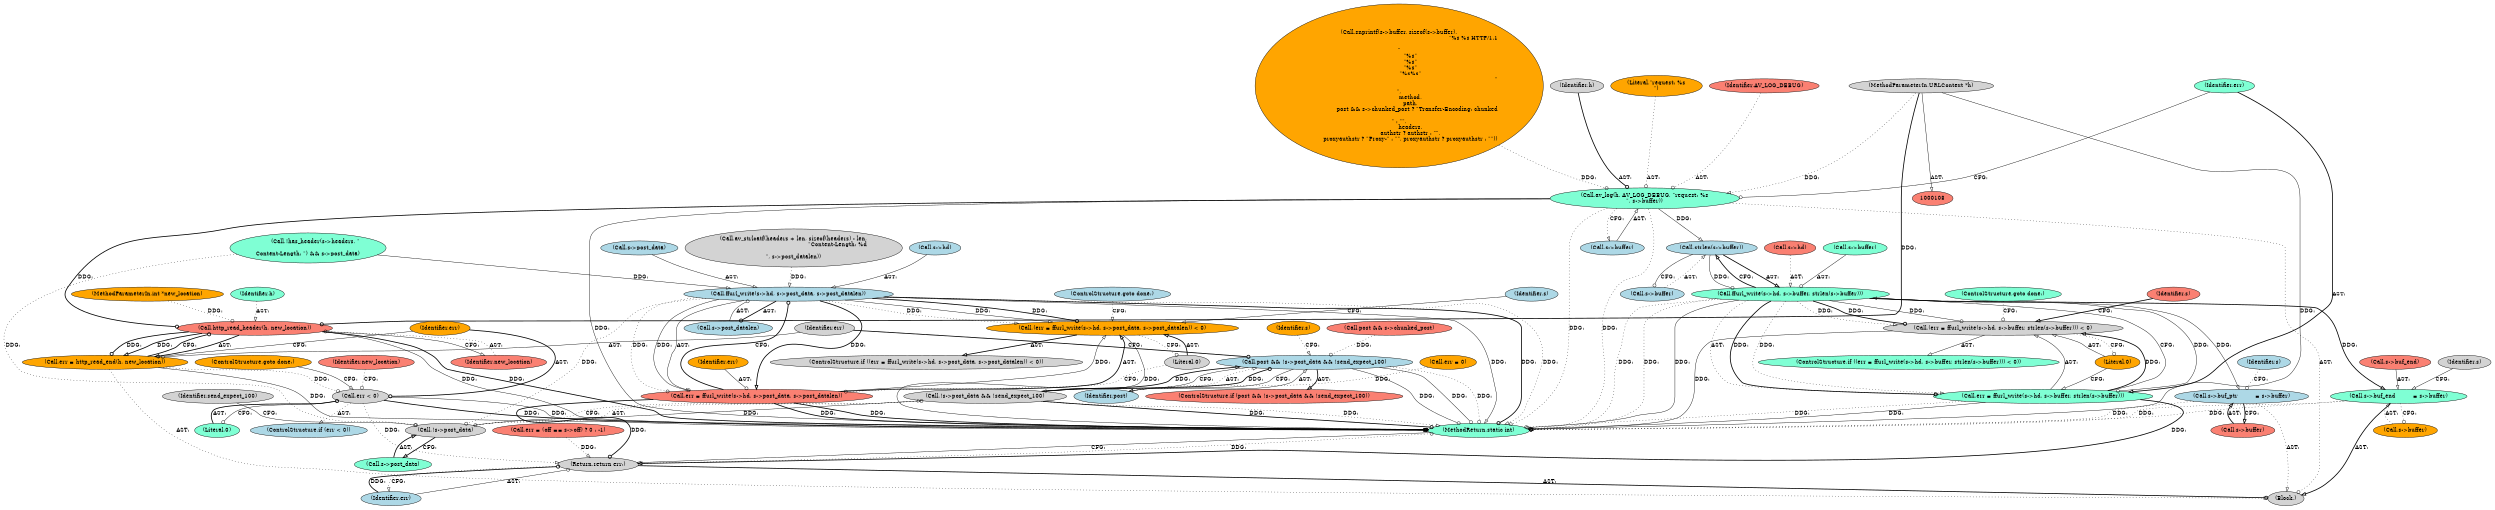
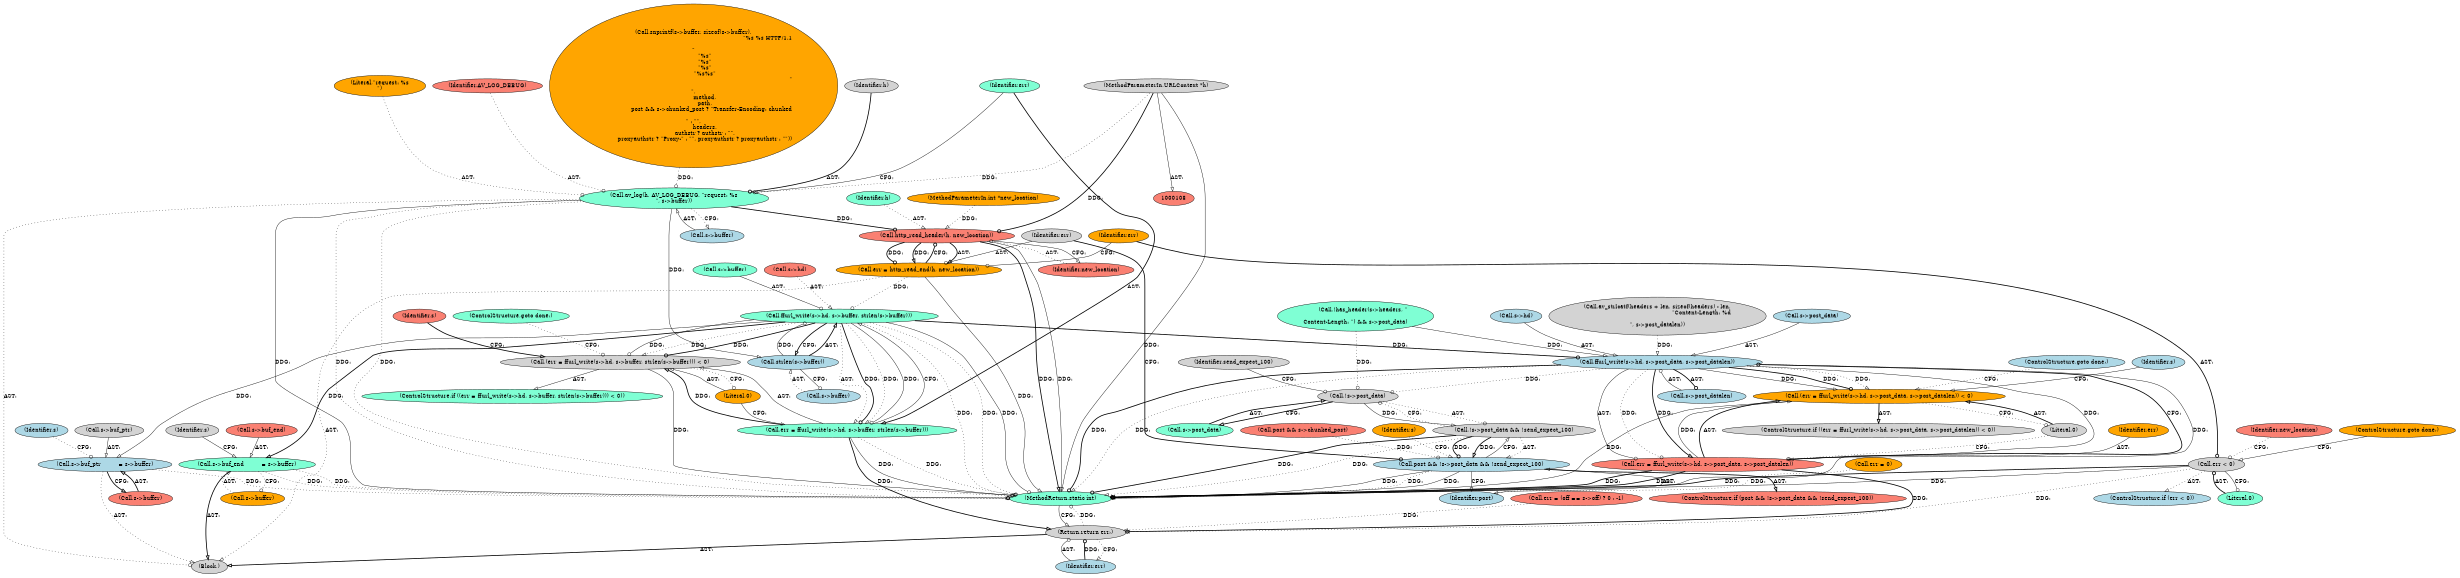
edge "(MethodParameterIn,int *new_location)" -> "(Call,http_read_header(h, new_location))": arrowhead odot -> onormal
edge "(Call,ffurl_write(s->hd, s->buffer, strlen(s->buffer)))" -> "(Call,ffurl_write(s->hd, s->post_data, s->post_datalen))": added, label "DDG:"
edge "(Call,err = http_read_end(h, new_location))" -> "(Call,err < 0)": now "(Call,err = http_read_end(h, new_location))" -> "(Call,ffurl_write(s->hd, s->buffer, strlen(s->buffer)))"
node "(Call,s->buf_ptr)": added
edge "(Return,return err;)" -> "(Block,)": arrowhead odot -> onormal
